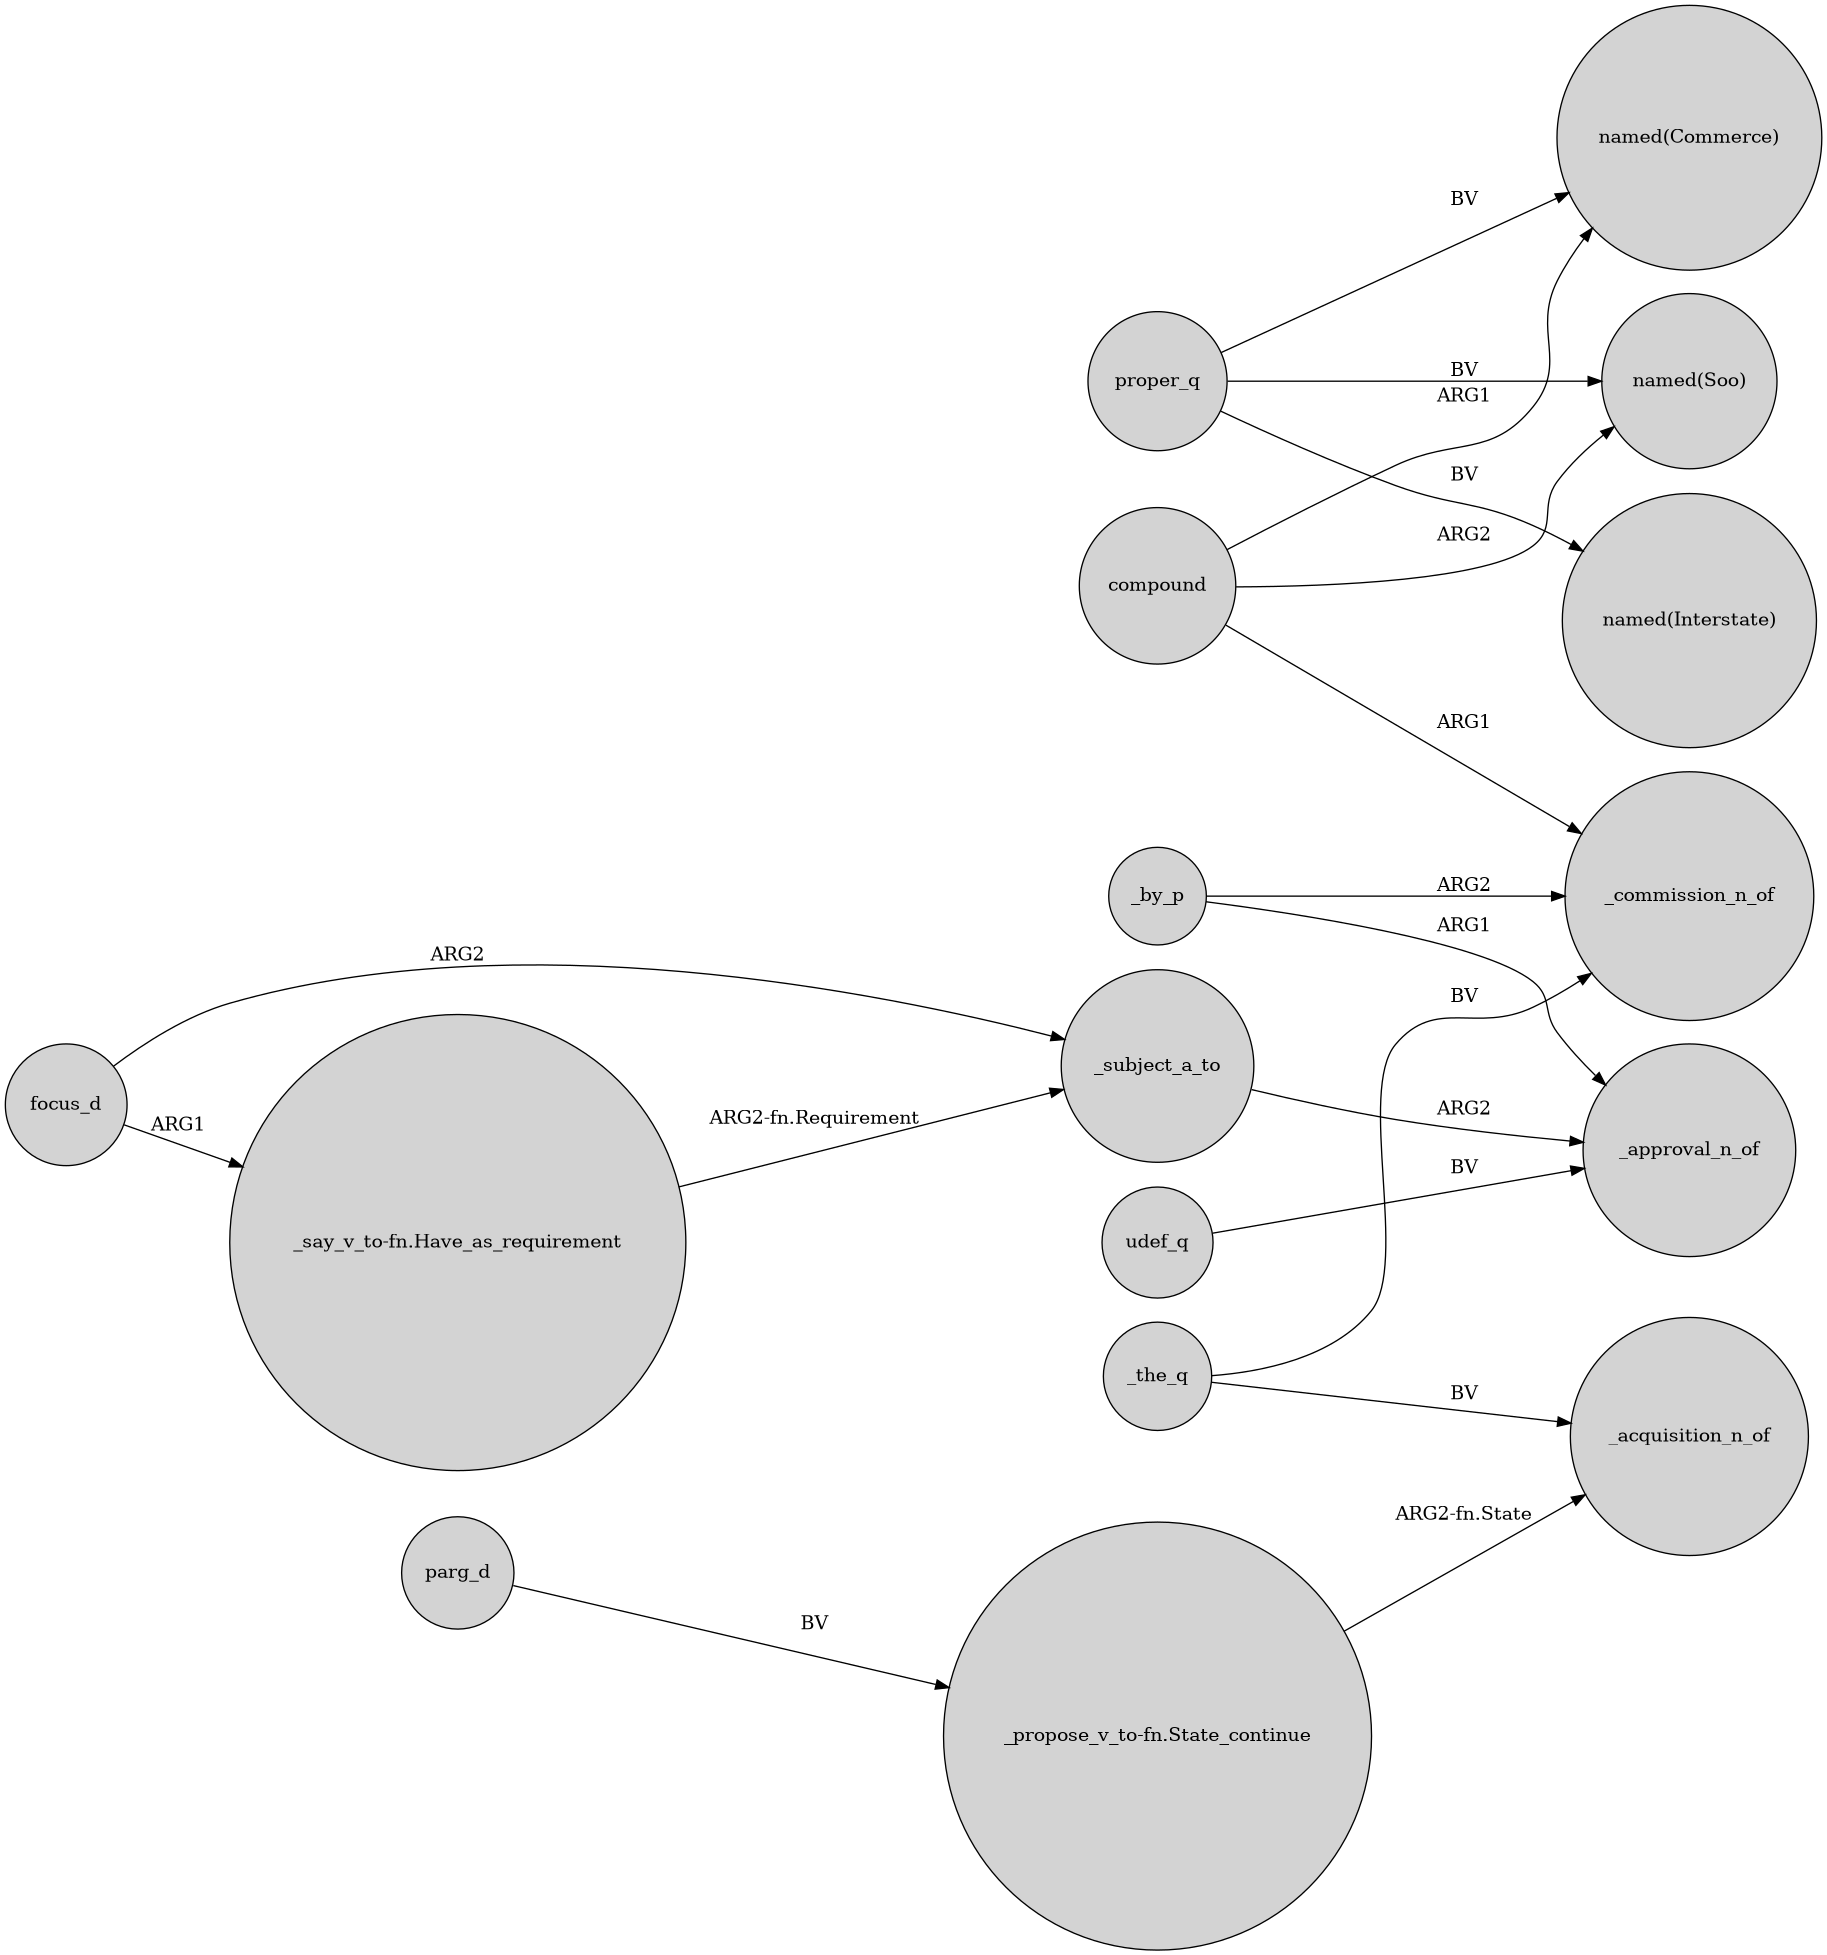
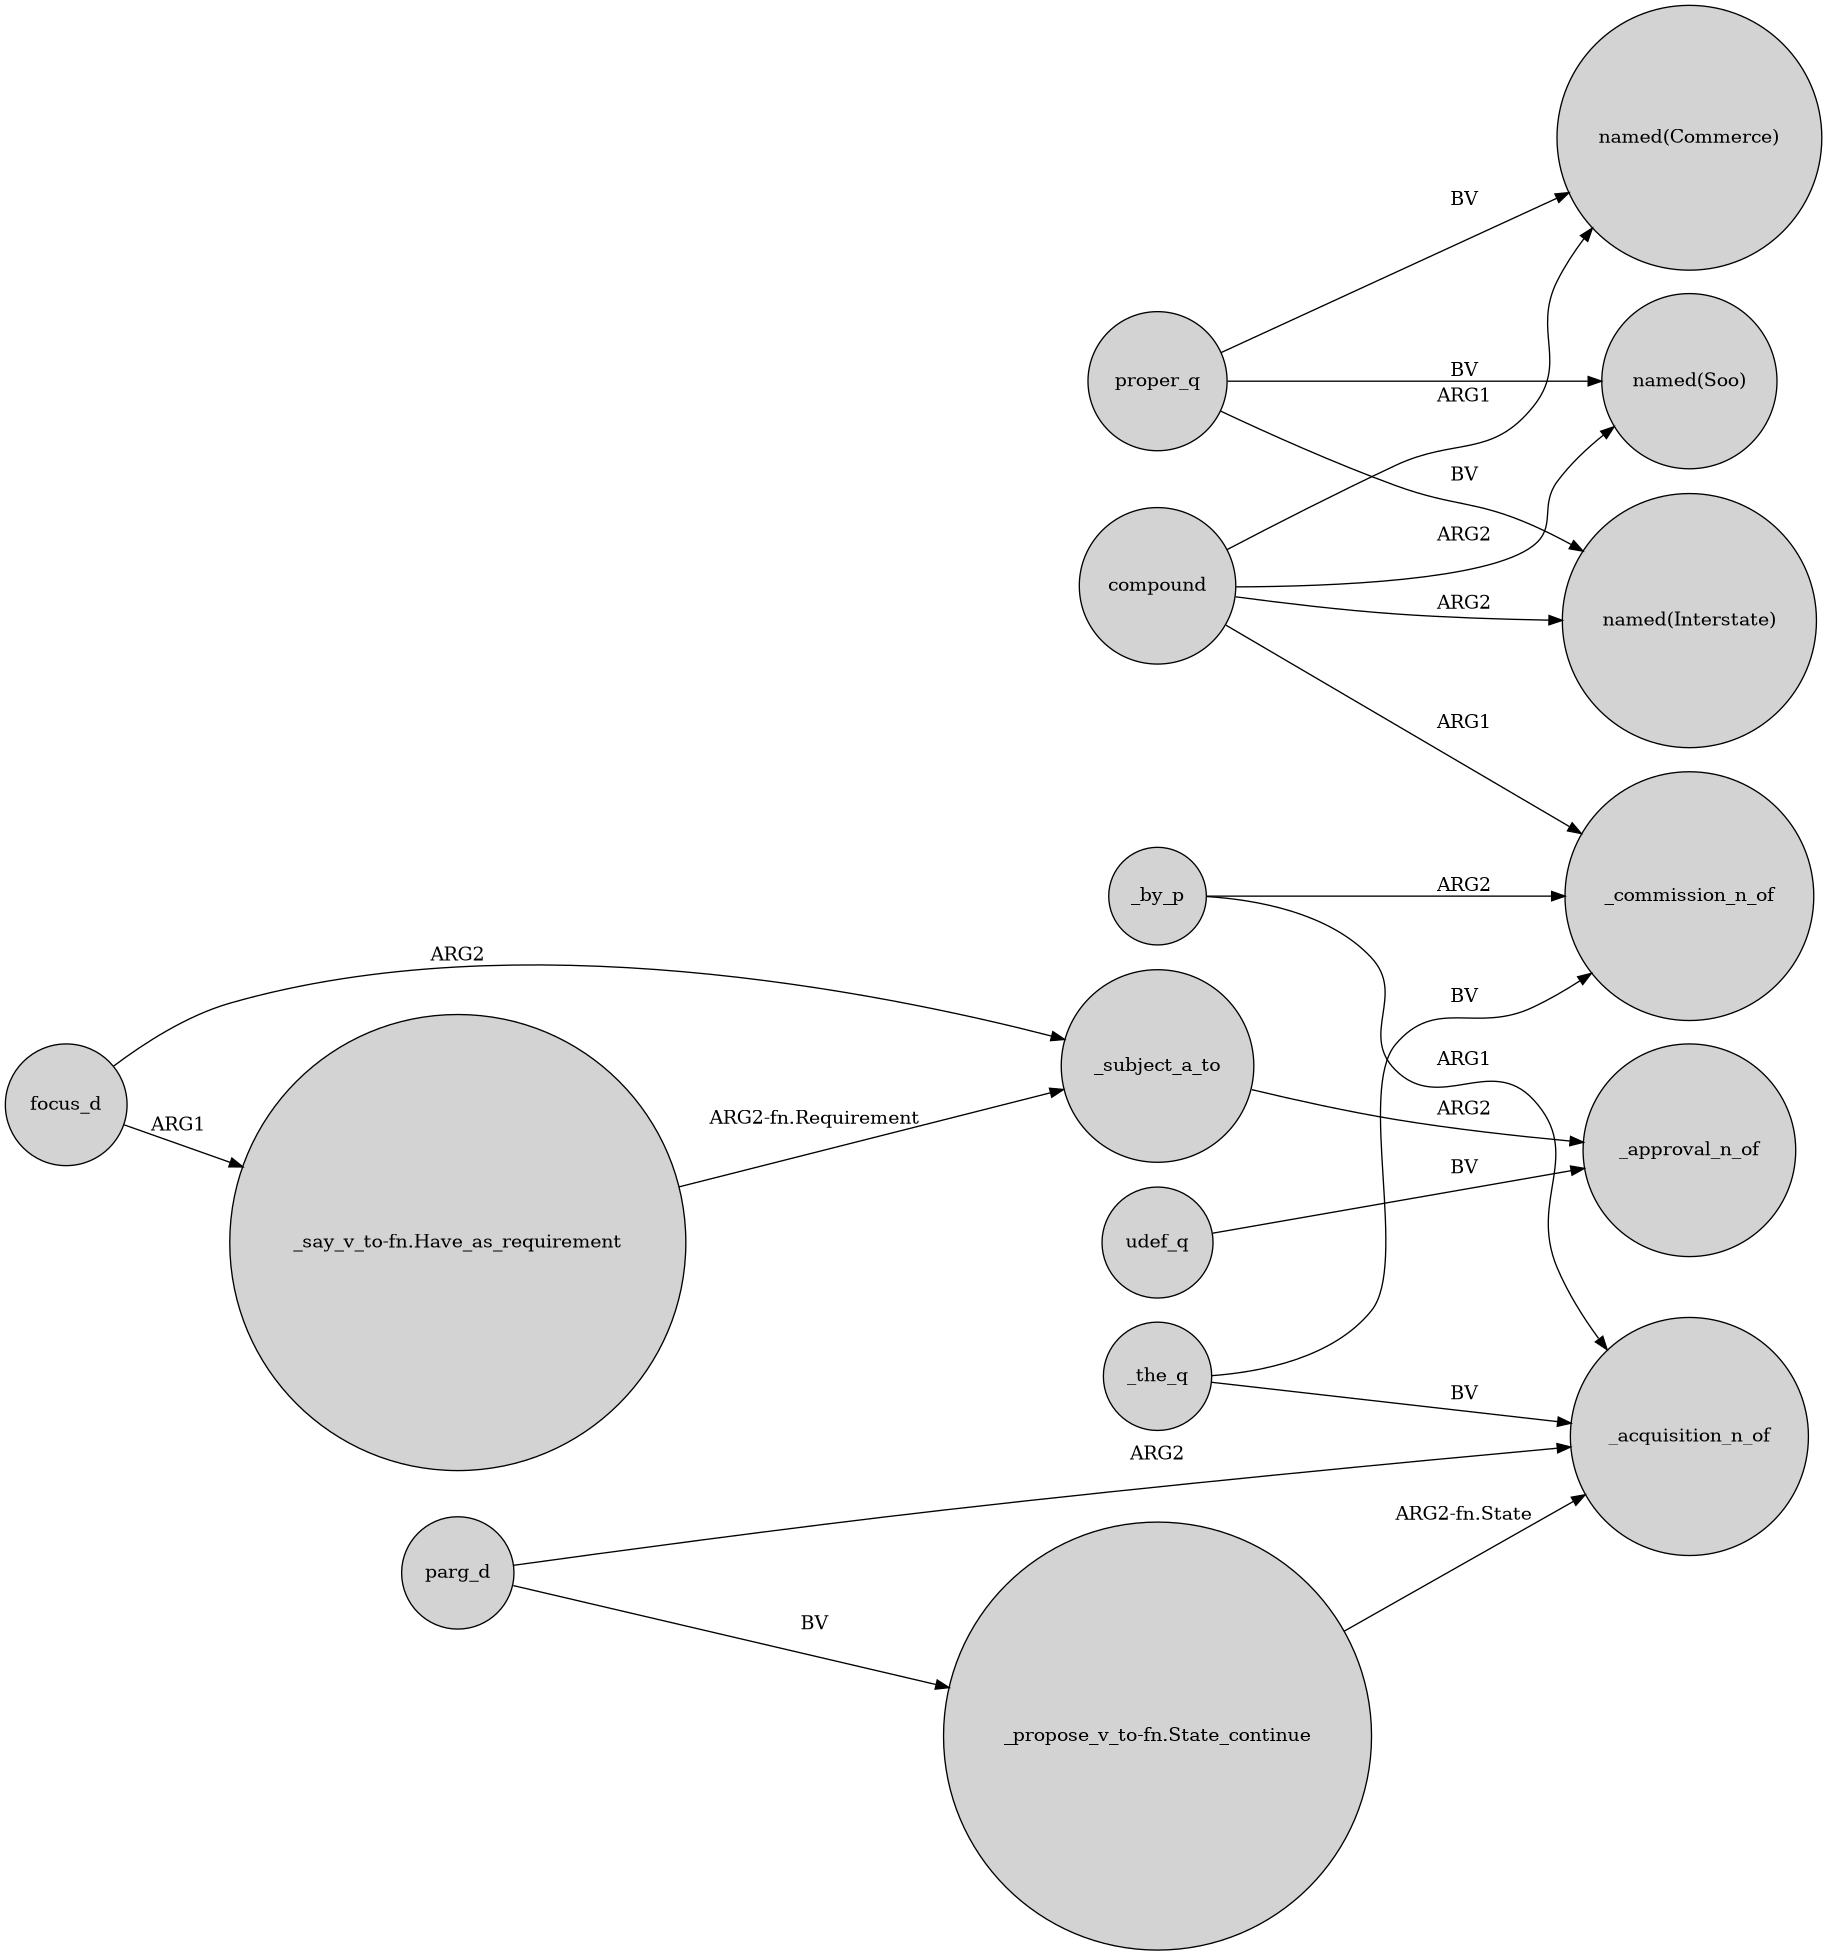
edge "compound" -> "named(Interstate)": added, label "ARG2"
edge "_by_p" -> "_approval_n_of": now "_by_p" -> "_acquisition_n_of"
edge "parg_d" -> "_acquisition_n_of": added, label "ARG2"
